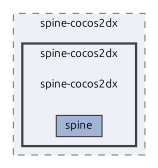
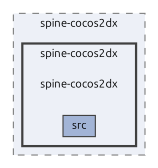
node "spine": label "spine" -> "src"
